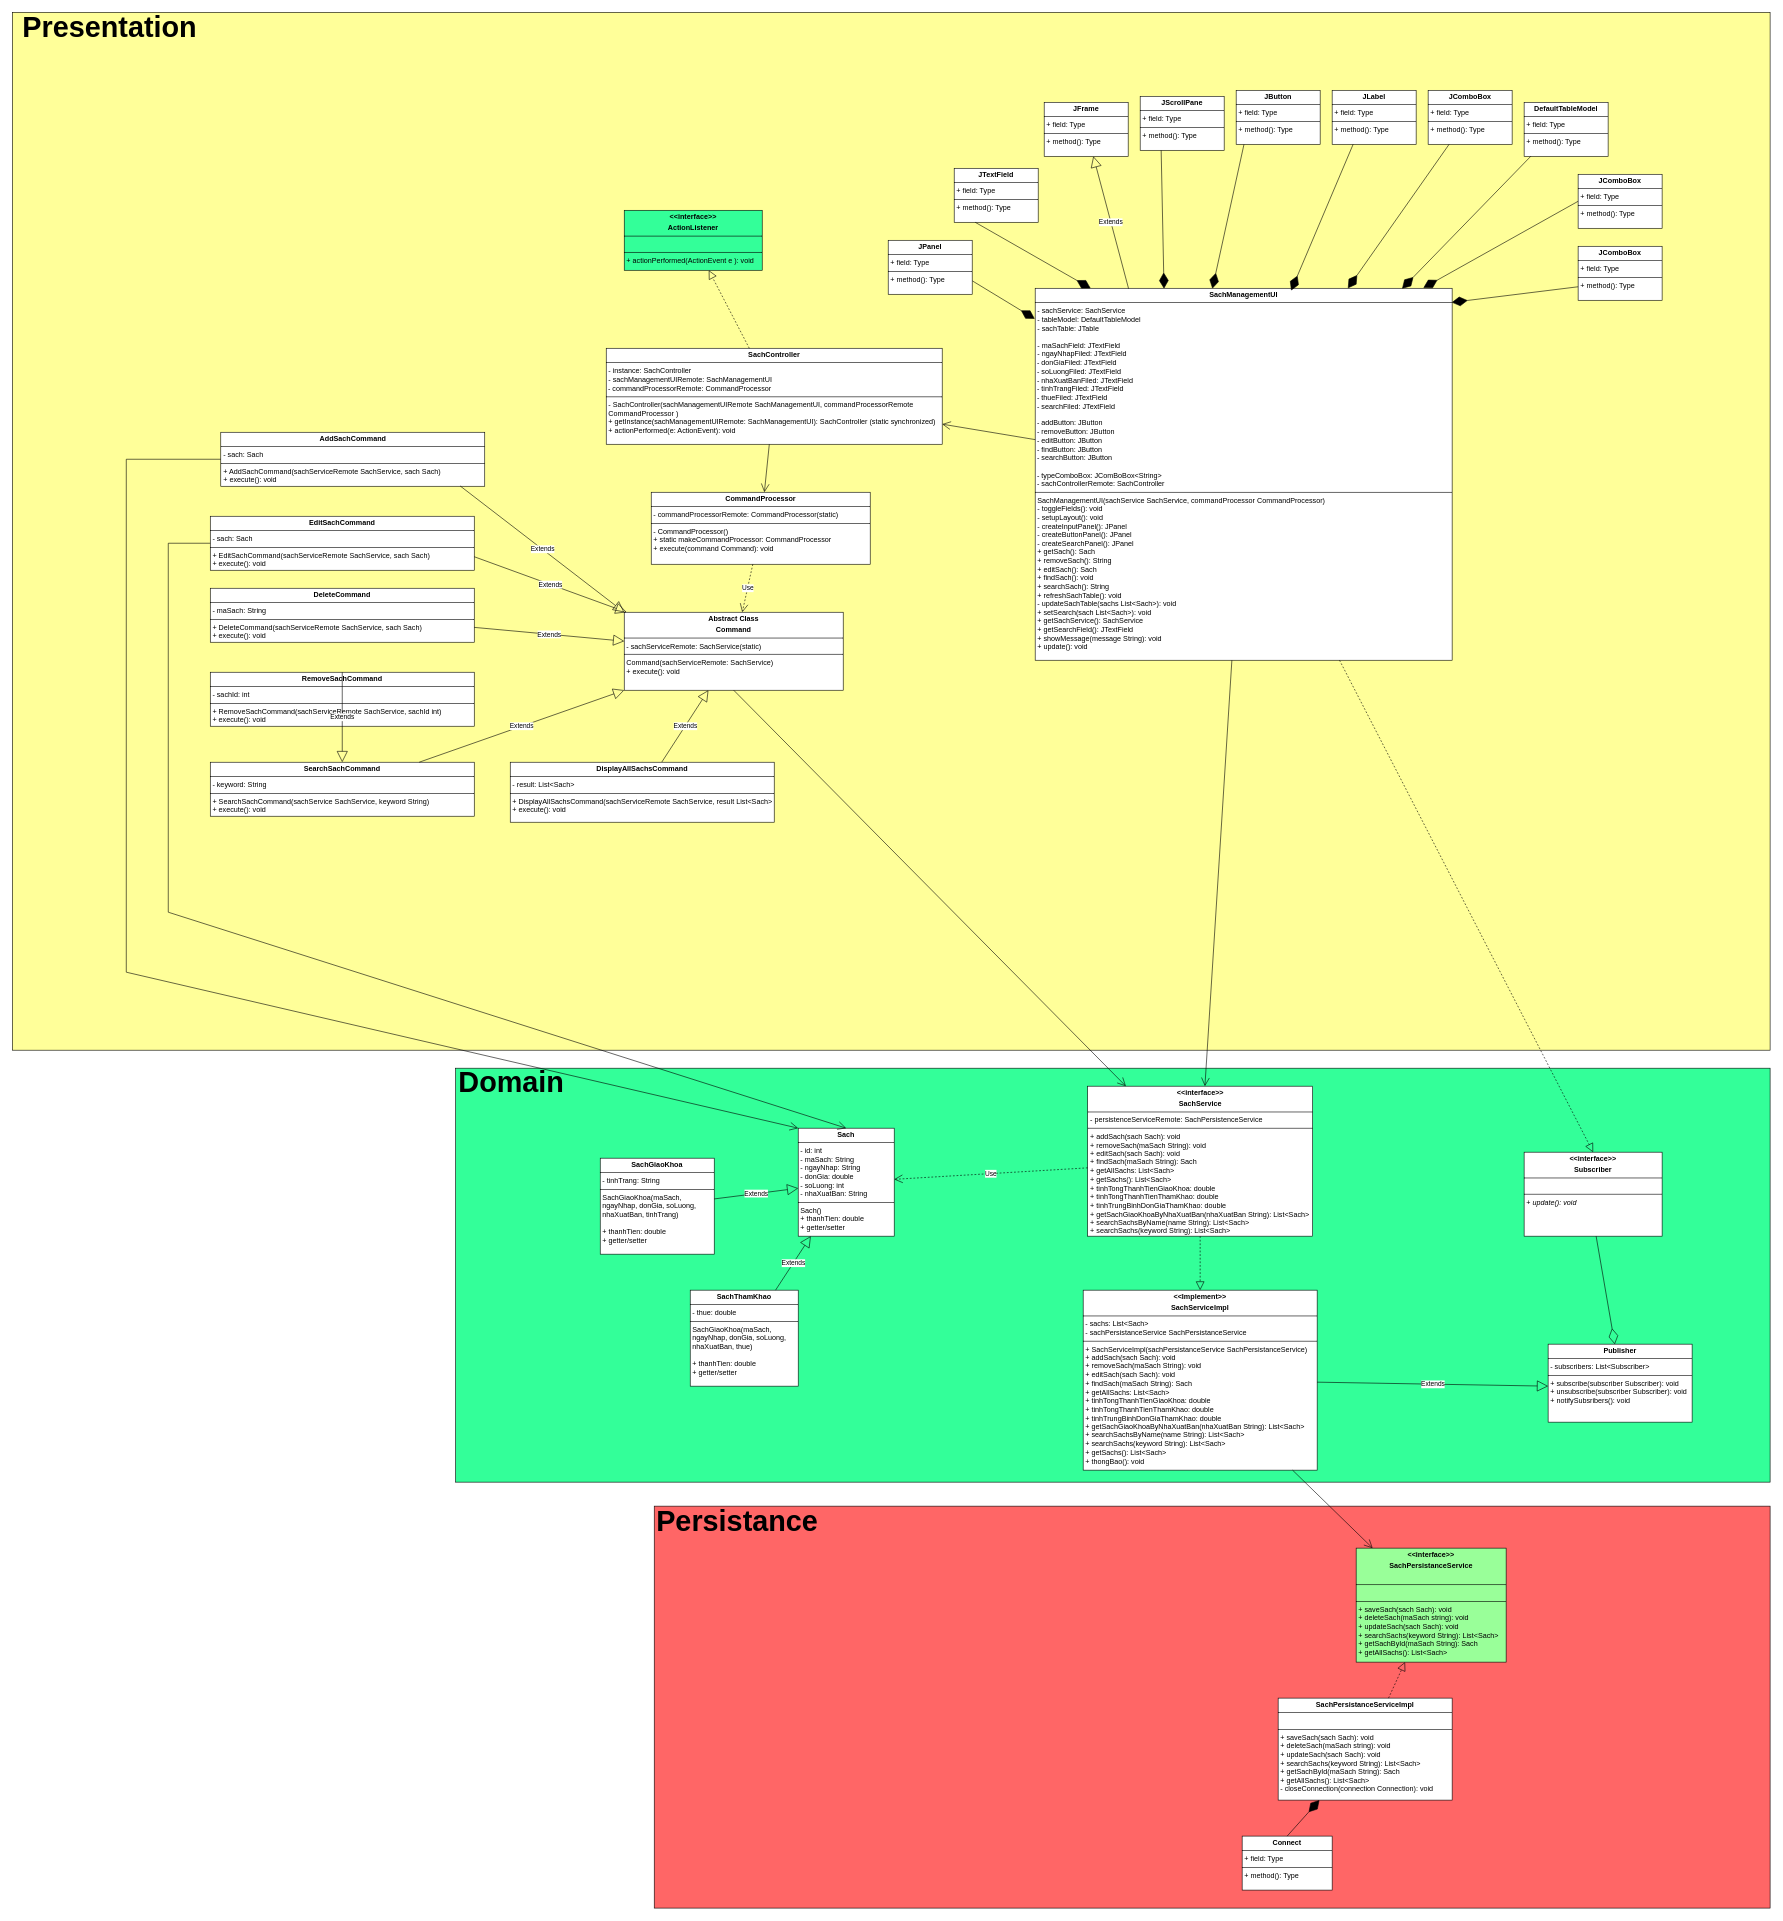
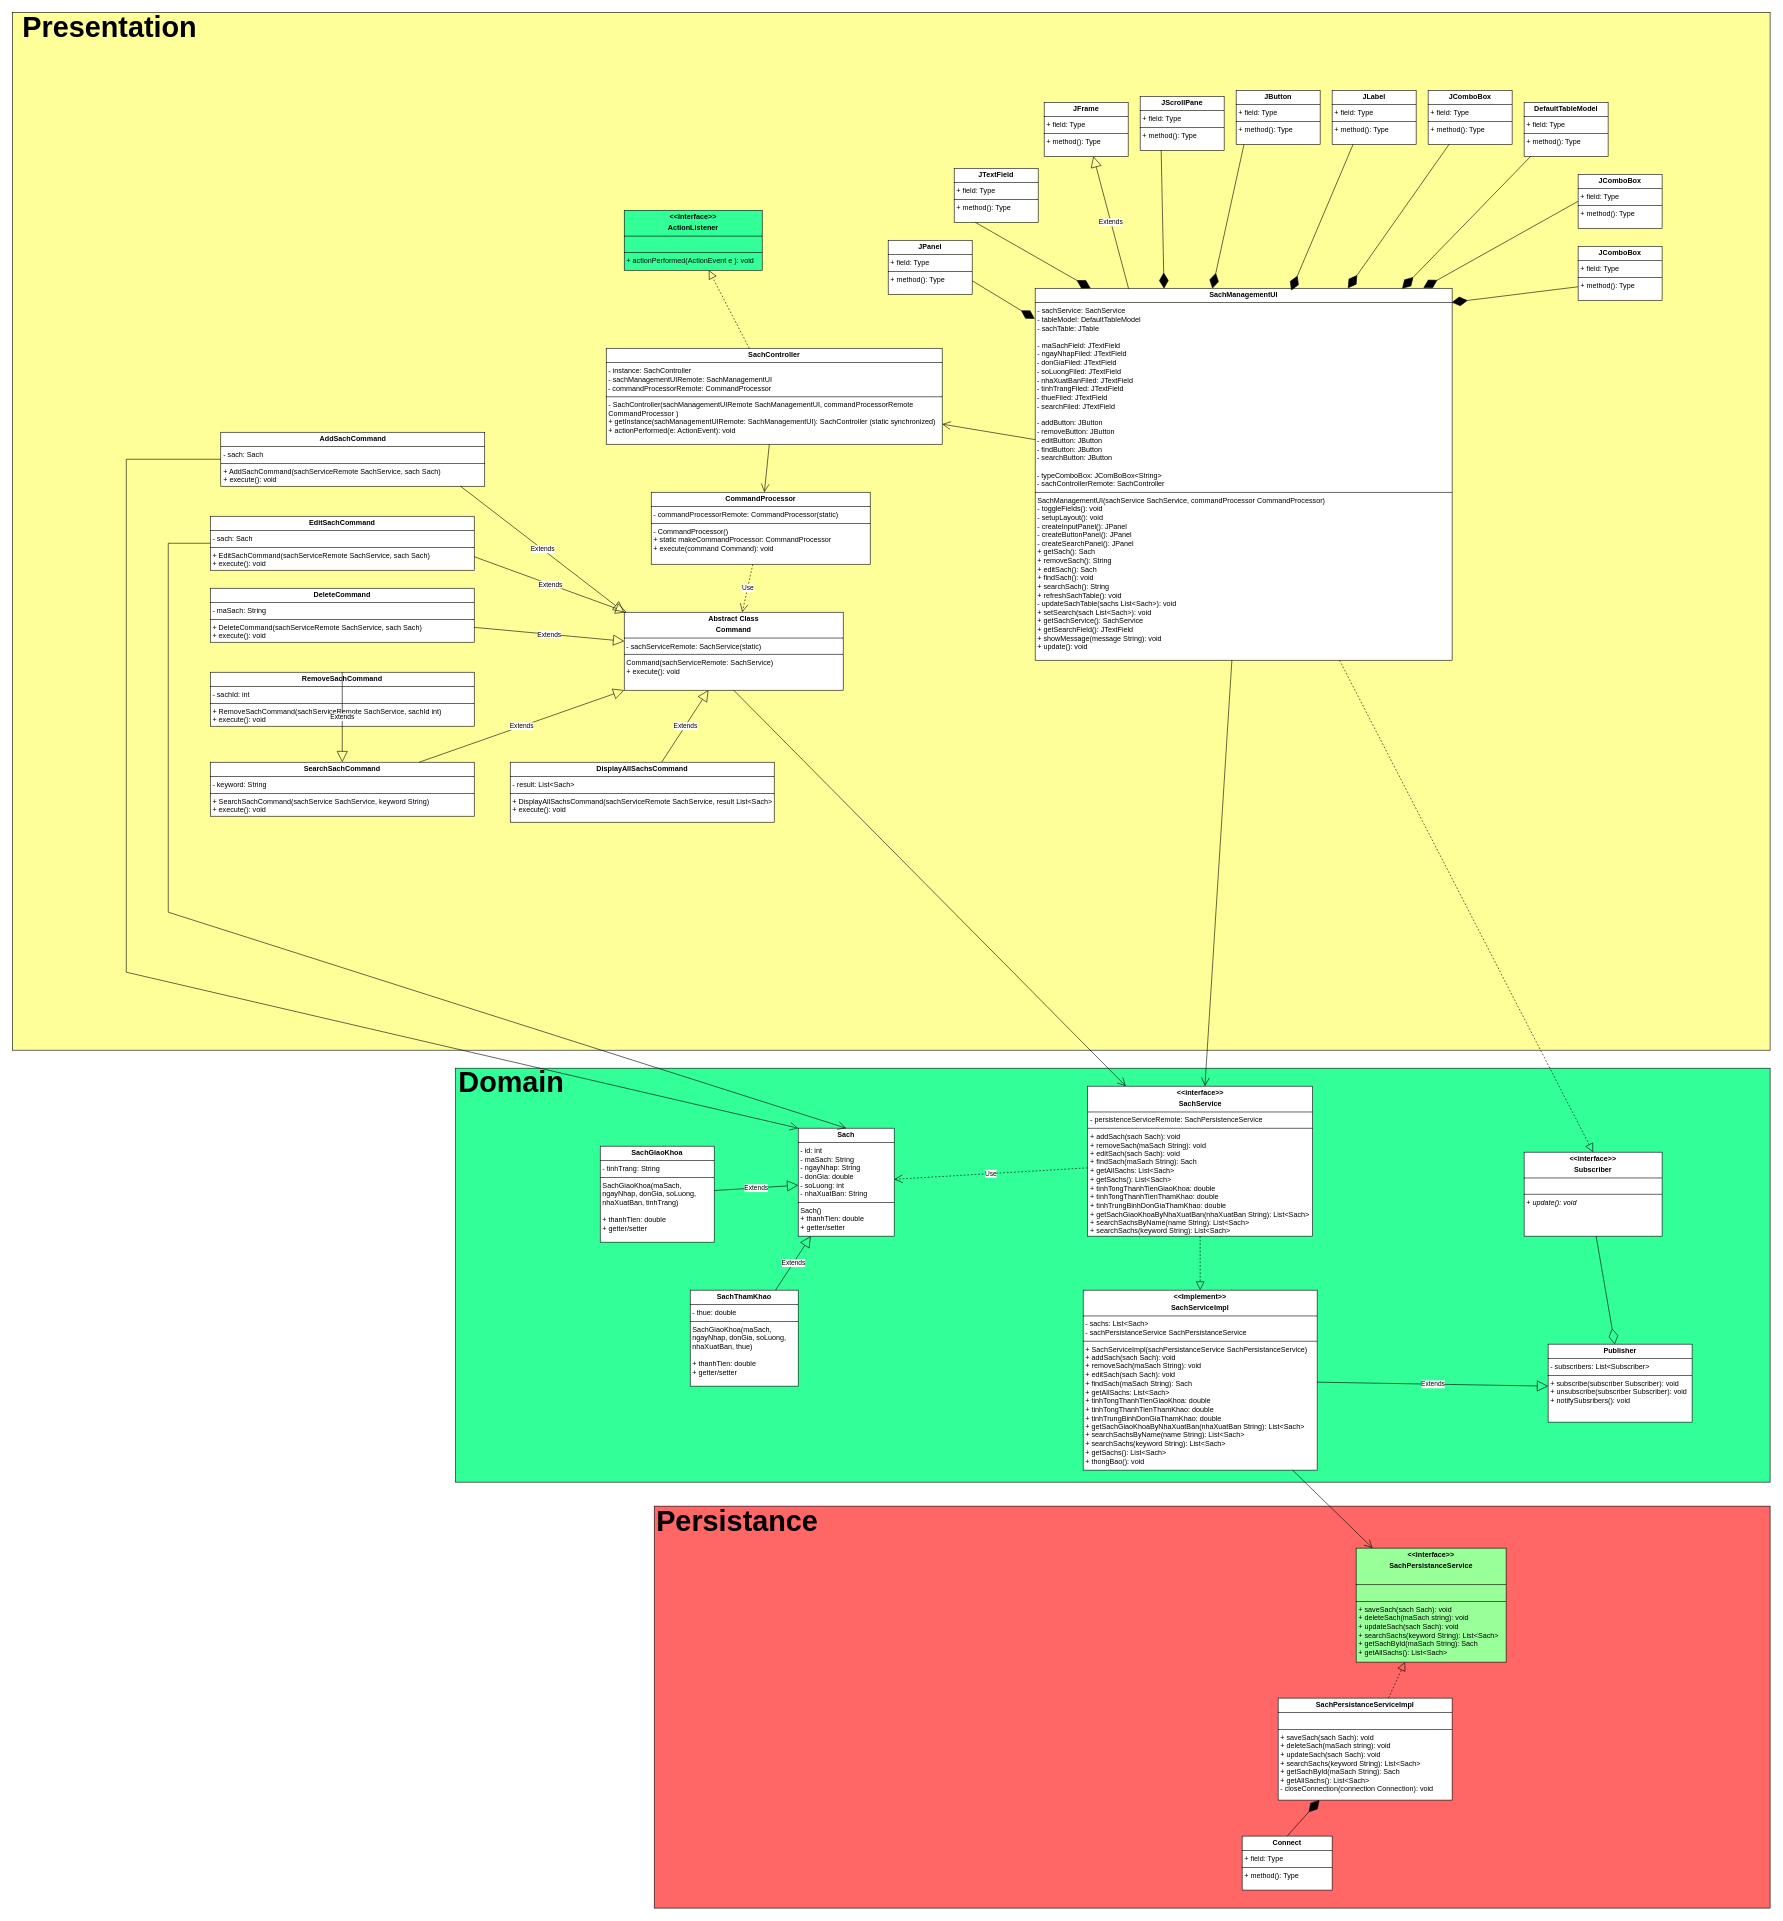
node "SachGiaoKhoa - tinhTrang: String SachGiaoKhoa(maSach, ngayNhap, donGia, soLuong, nhaXuatBan, tinhTrang) + thanhTien: double + getter/setter": moved (657, 1206) -> (657, 1194)
